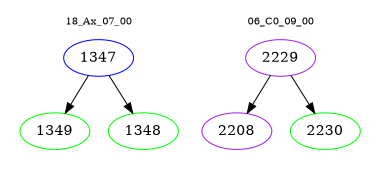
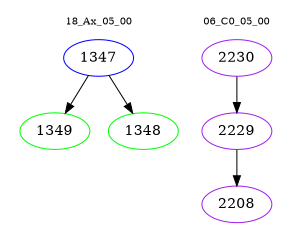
cluster "18_Ax_07_00": label "18_Ax_07_00" -> "18_Ax_05_00"
cluster "06_C0_09_00": label "06_C0_09_00" -> "06_C0_05_00"
edge "2229" -> "2230": reversed
node "2230": color green -> purple
